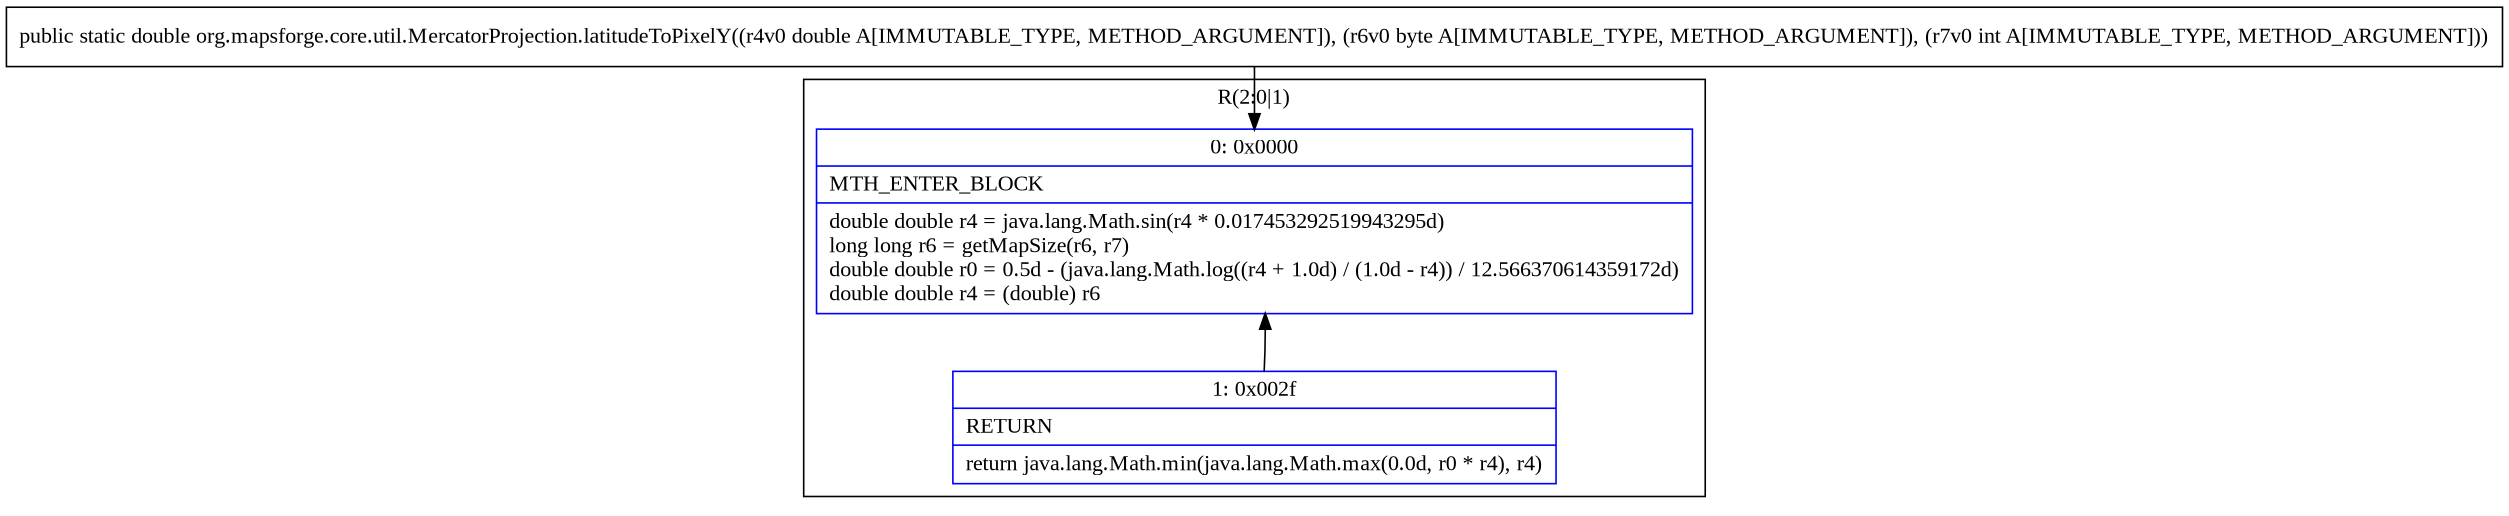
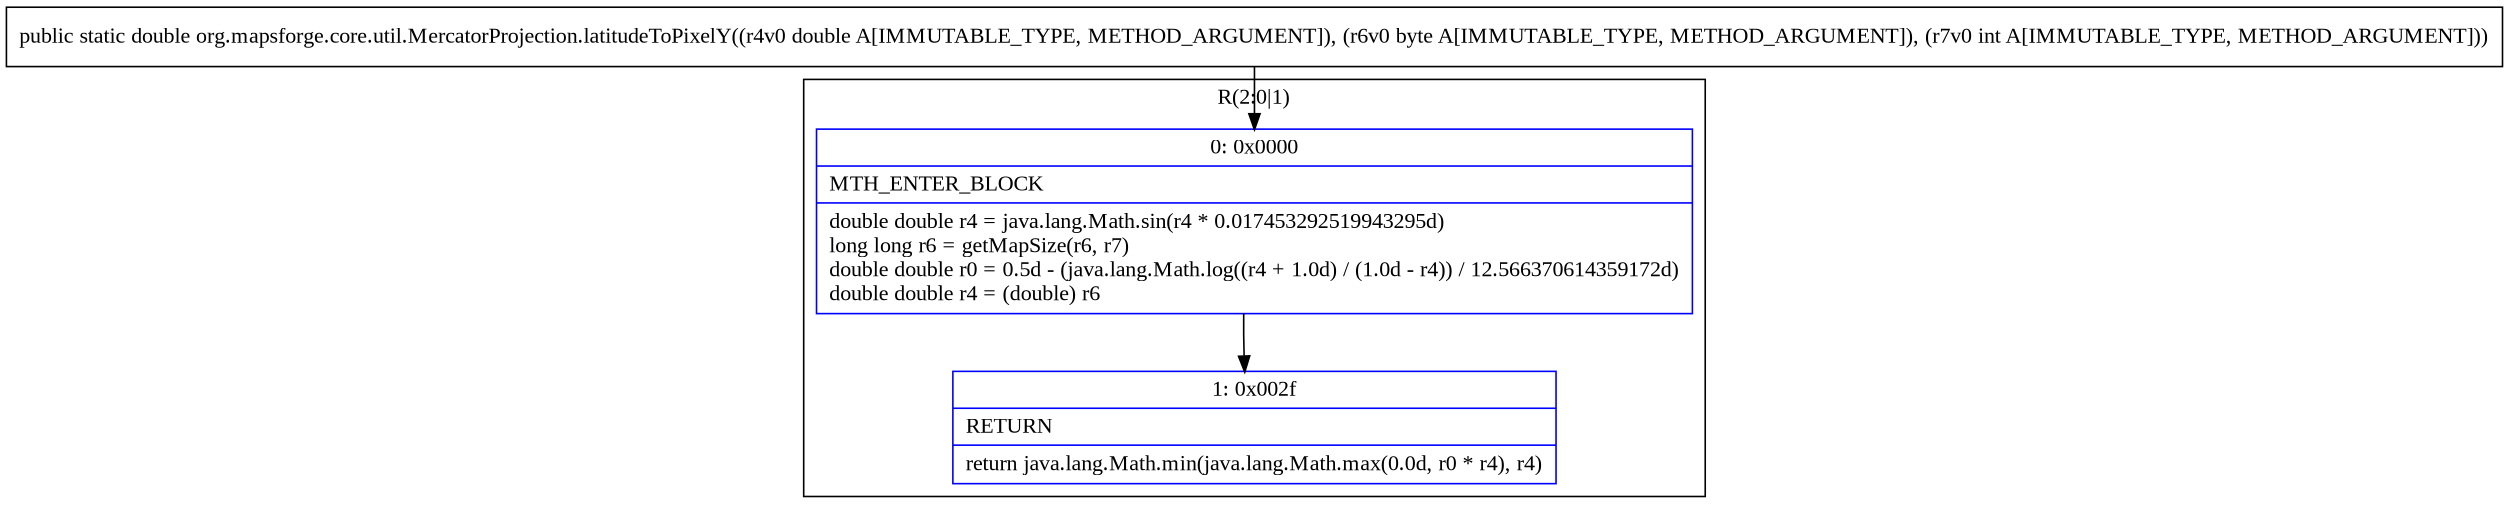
edge "1: 0x002f" -> "0: 0x0000": reversed
